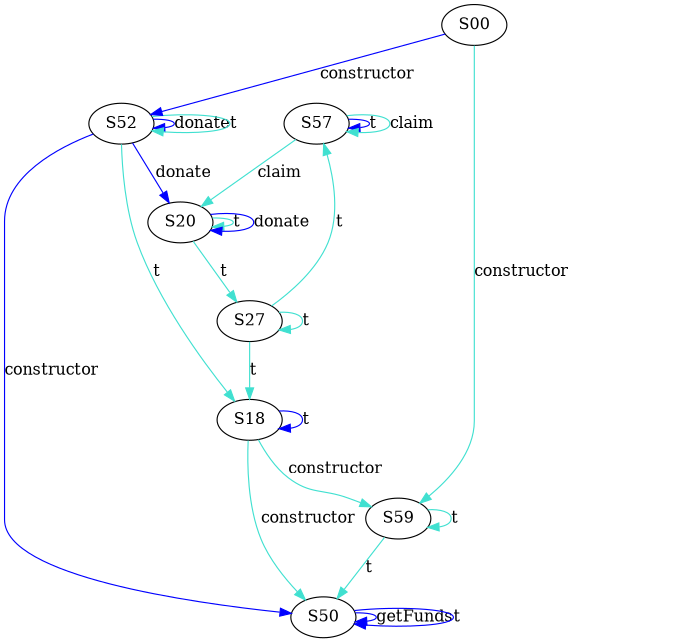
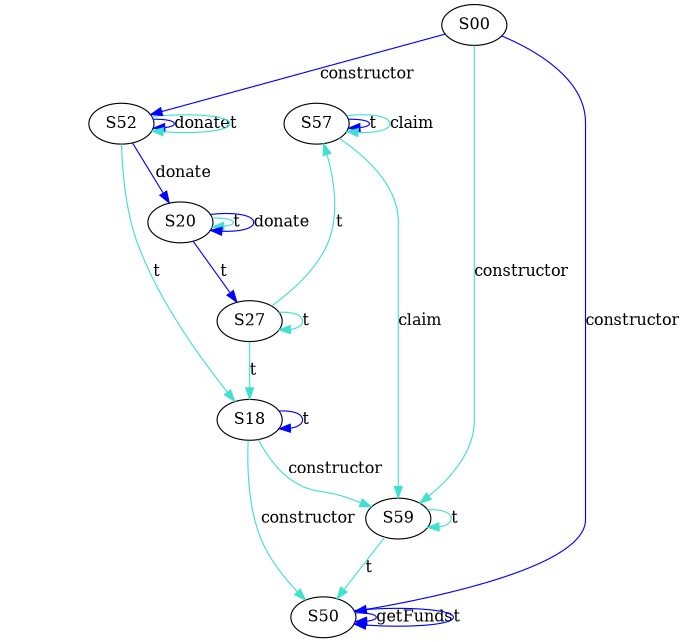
edge "S57" -> "S20": now "S57" -> "S59"
edge "S20" -> "S27": color turquoise -> blue
edge "S52" -> "S50": now "S00" -> "S50"
